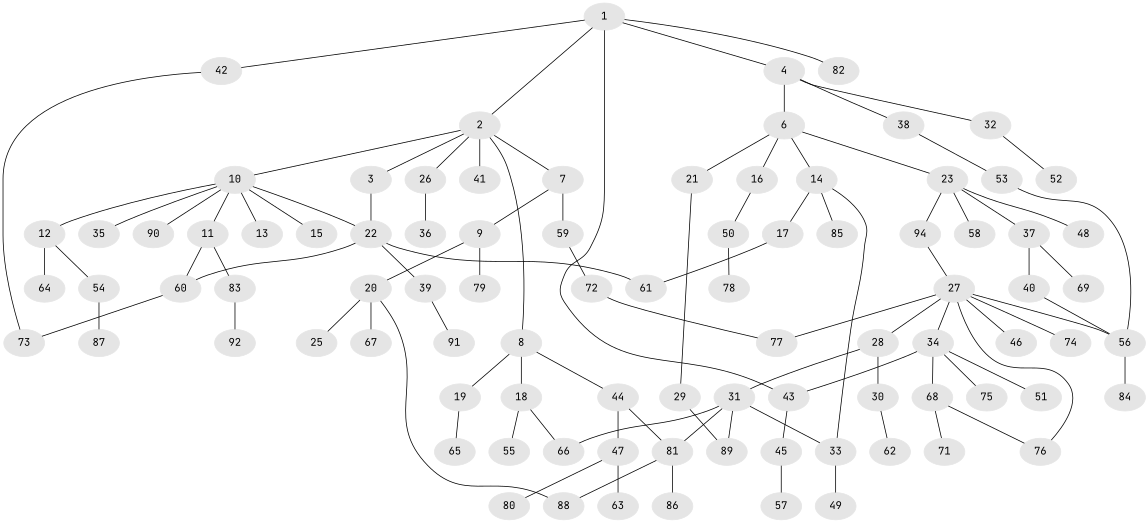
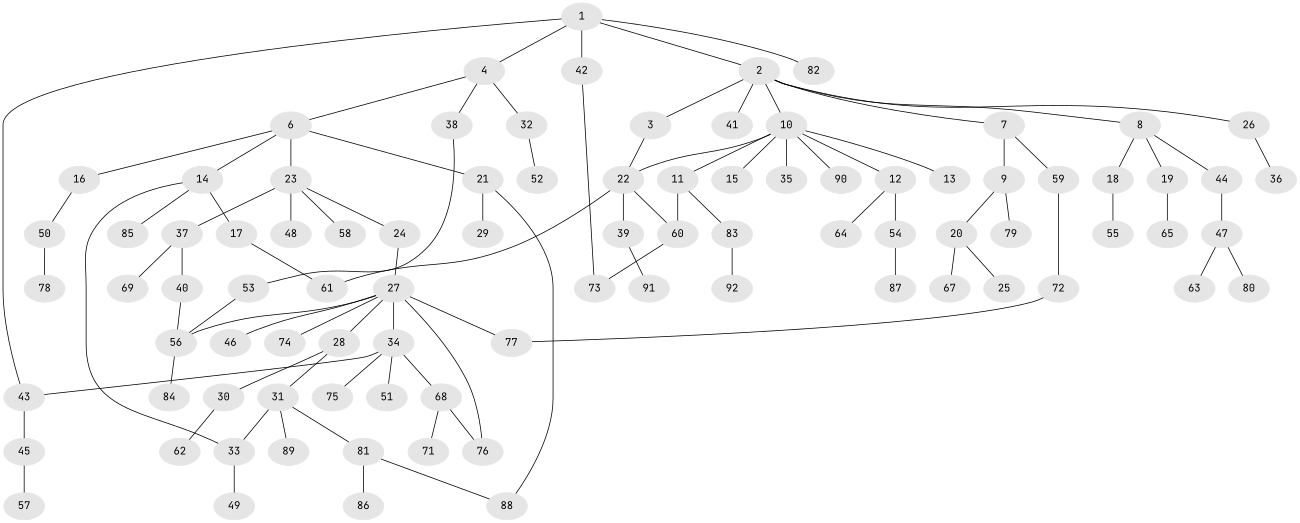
node "94": label "94" -> "24"
edge "44" -- "81": removed
edge "29" -- "89": removed
edge "20" -- "88": now "21" -- "88"
node "66": removed
